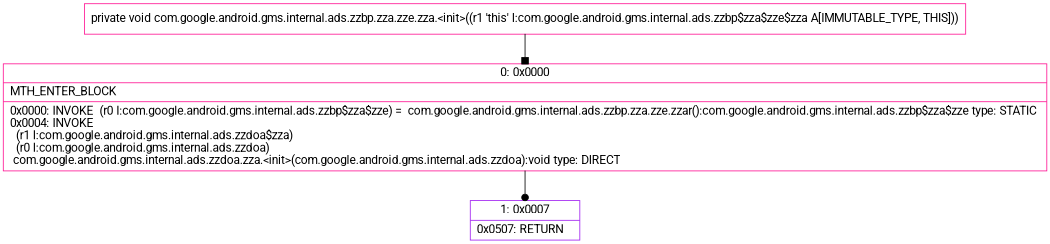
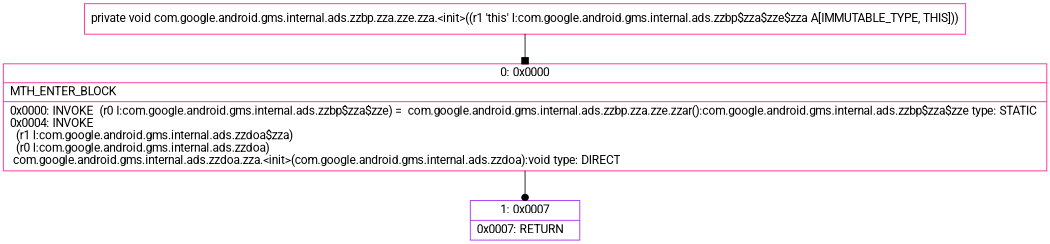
node "1: 0x0007": text "0x0507: RETURN" -> "0x0007: RETURN"
